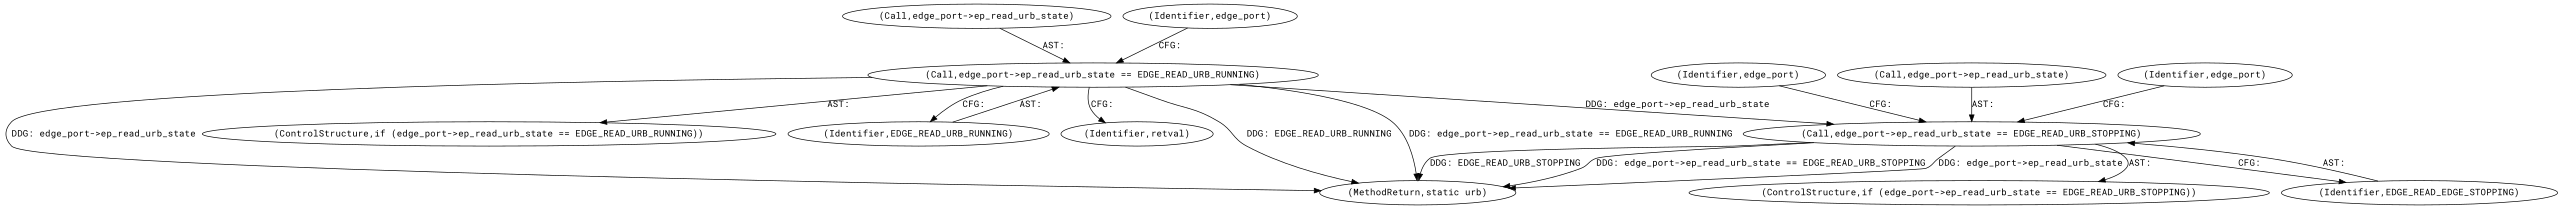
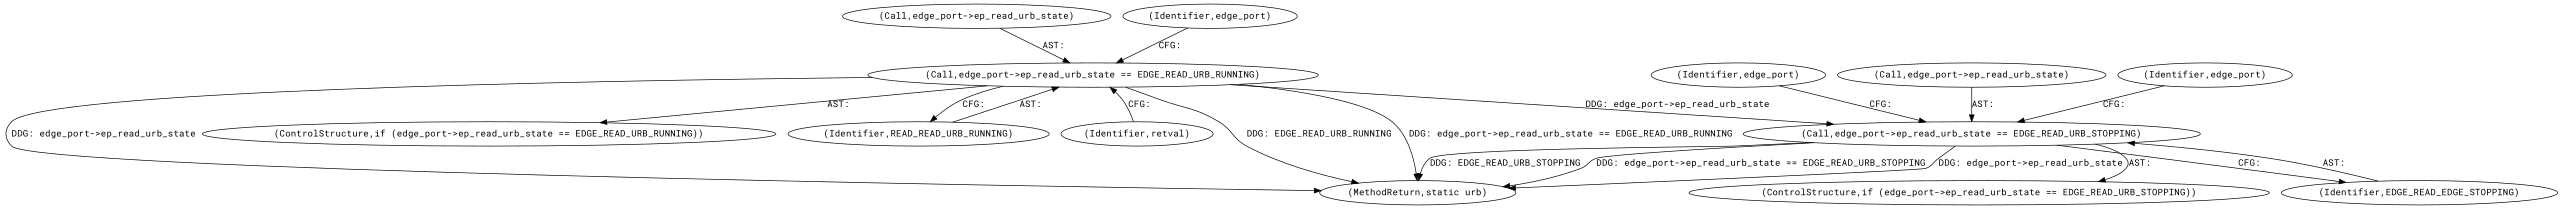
edge "(Call,edge_port->ep_read_urb_state == EDGE_READ_URB_RUNNING)" -> "(Identifier,retval)": reversed
node "(Identifier,EDGE_READ_URB_RUNNING)": label "(Identifier,EDGE_READ_URB_RUNNING)" -> "(Identifier,READ_READ_URB_RUNNING)"
